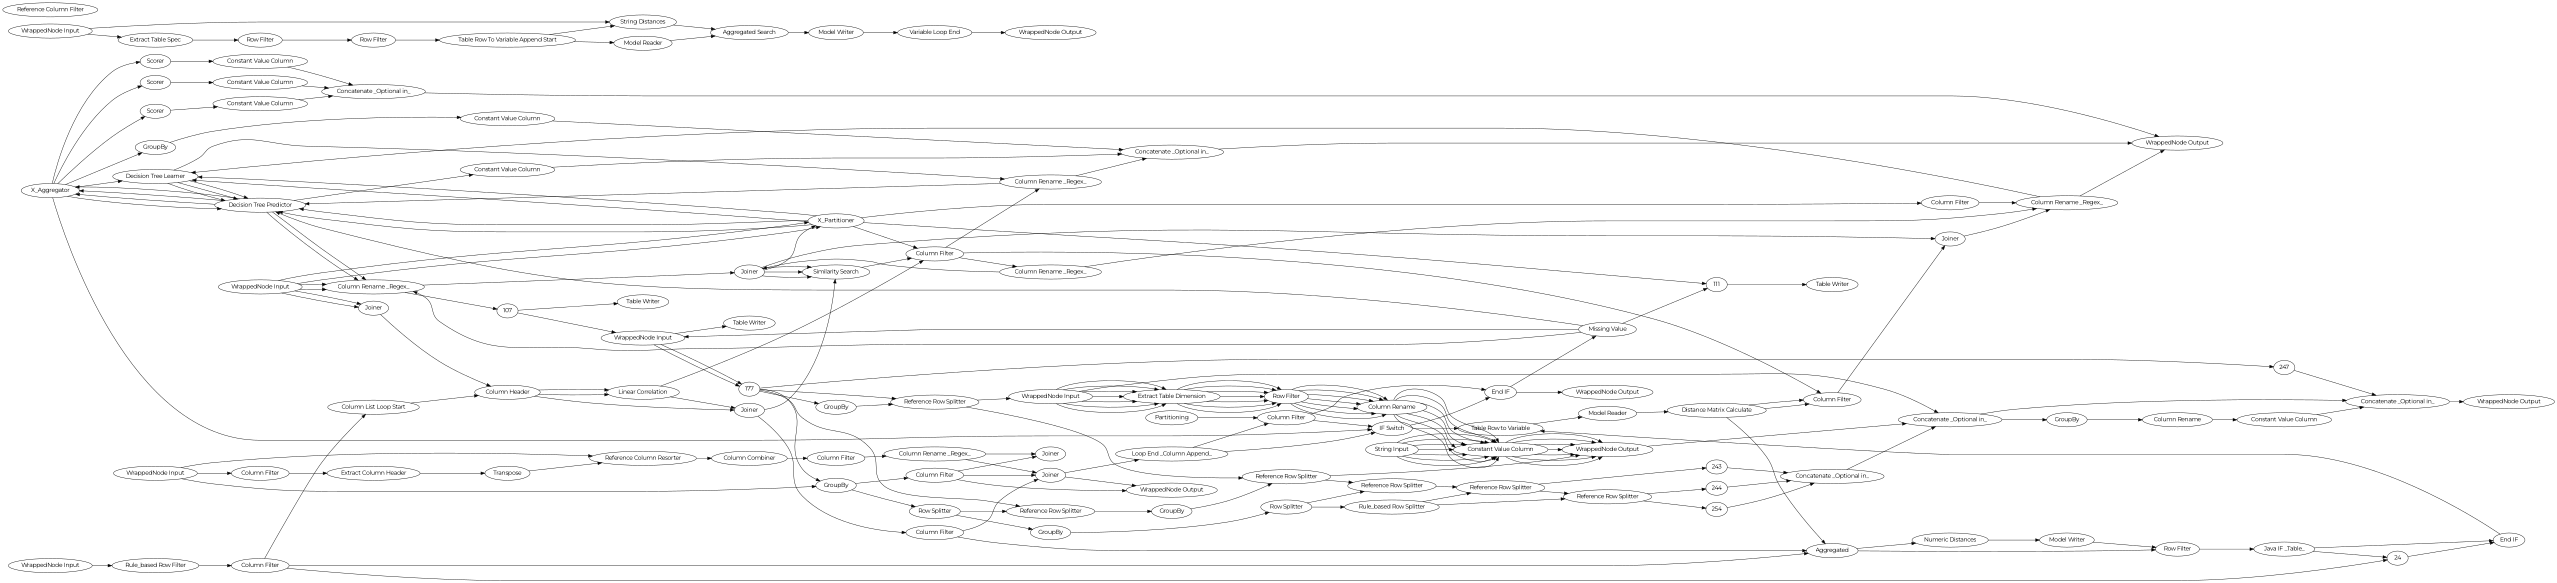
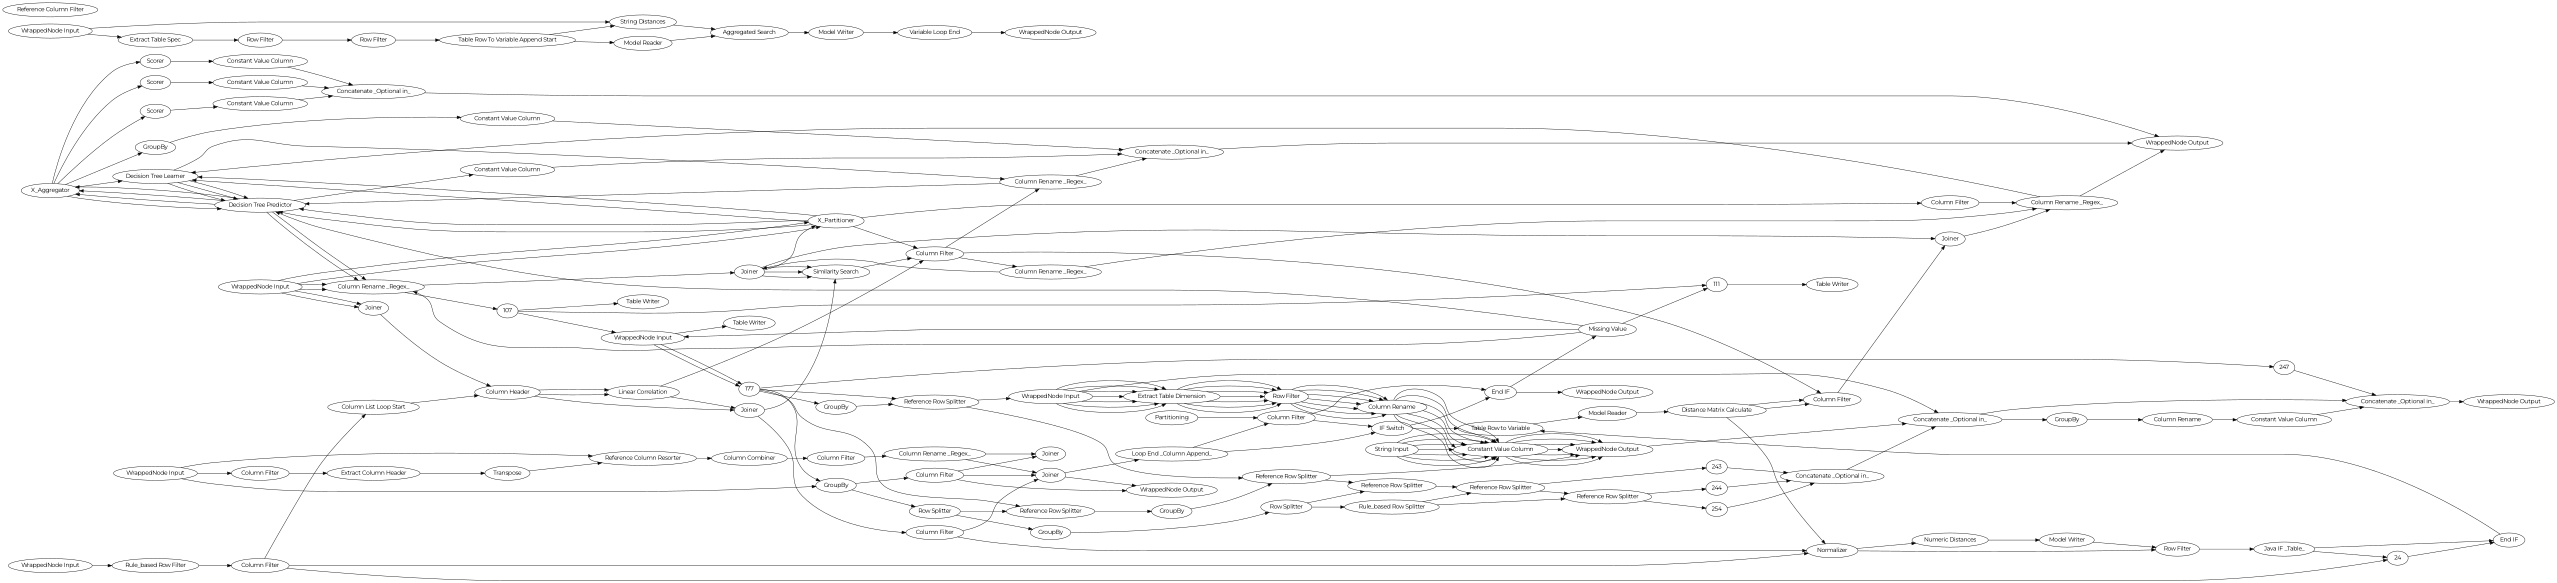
edge "X_Partitioner" -> "111": now "107" -> "111"
edge "X_Aggregator" -> "IF Switch": removed
node "Aggregated": label "Aggregated" -> "Normalizer"
